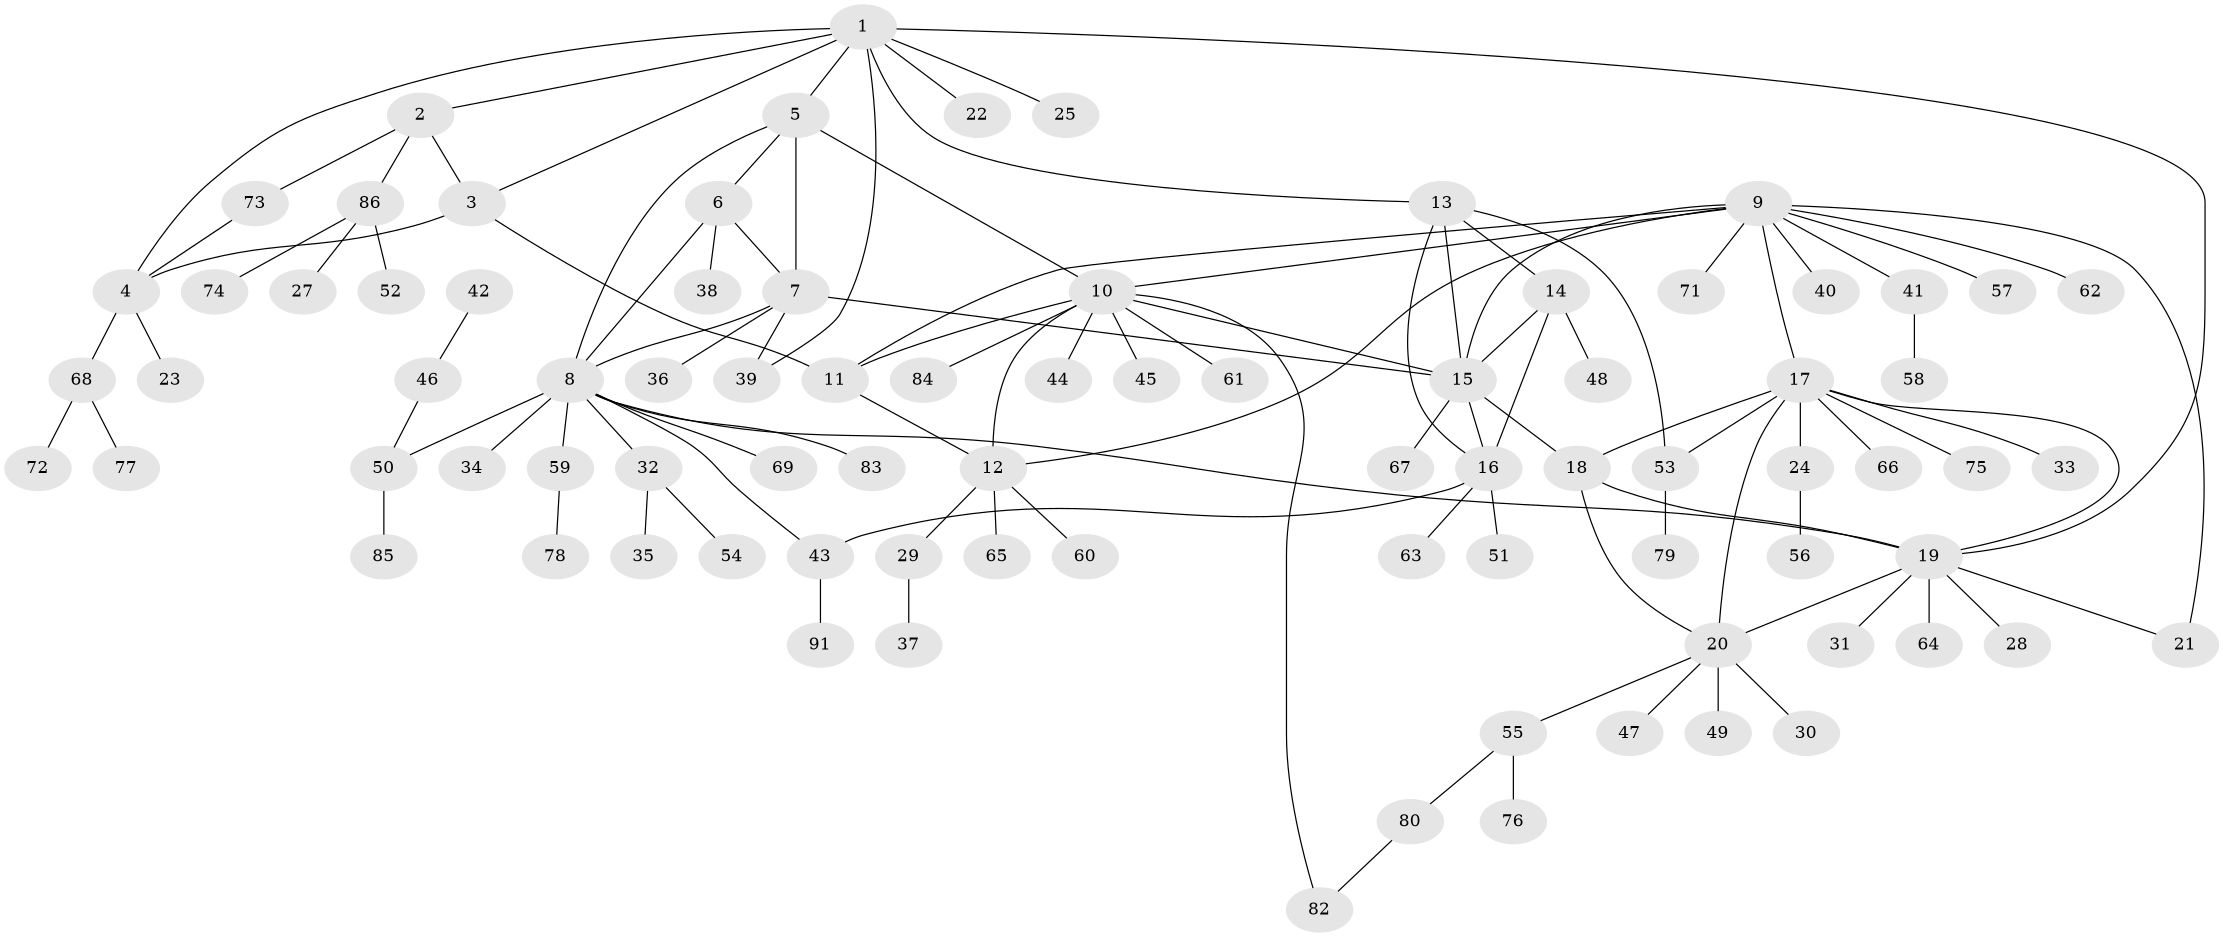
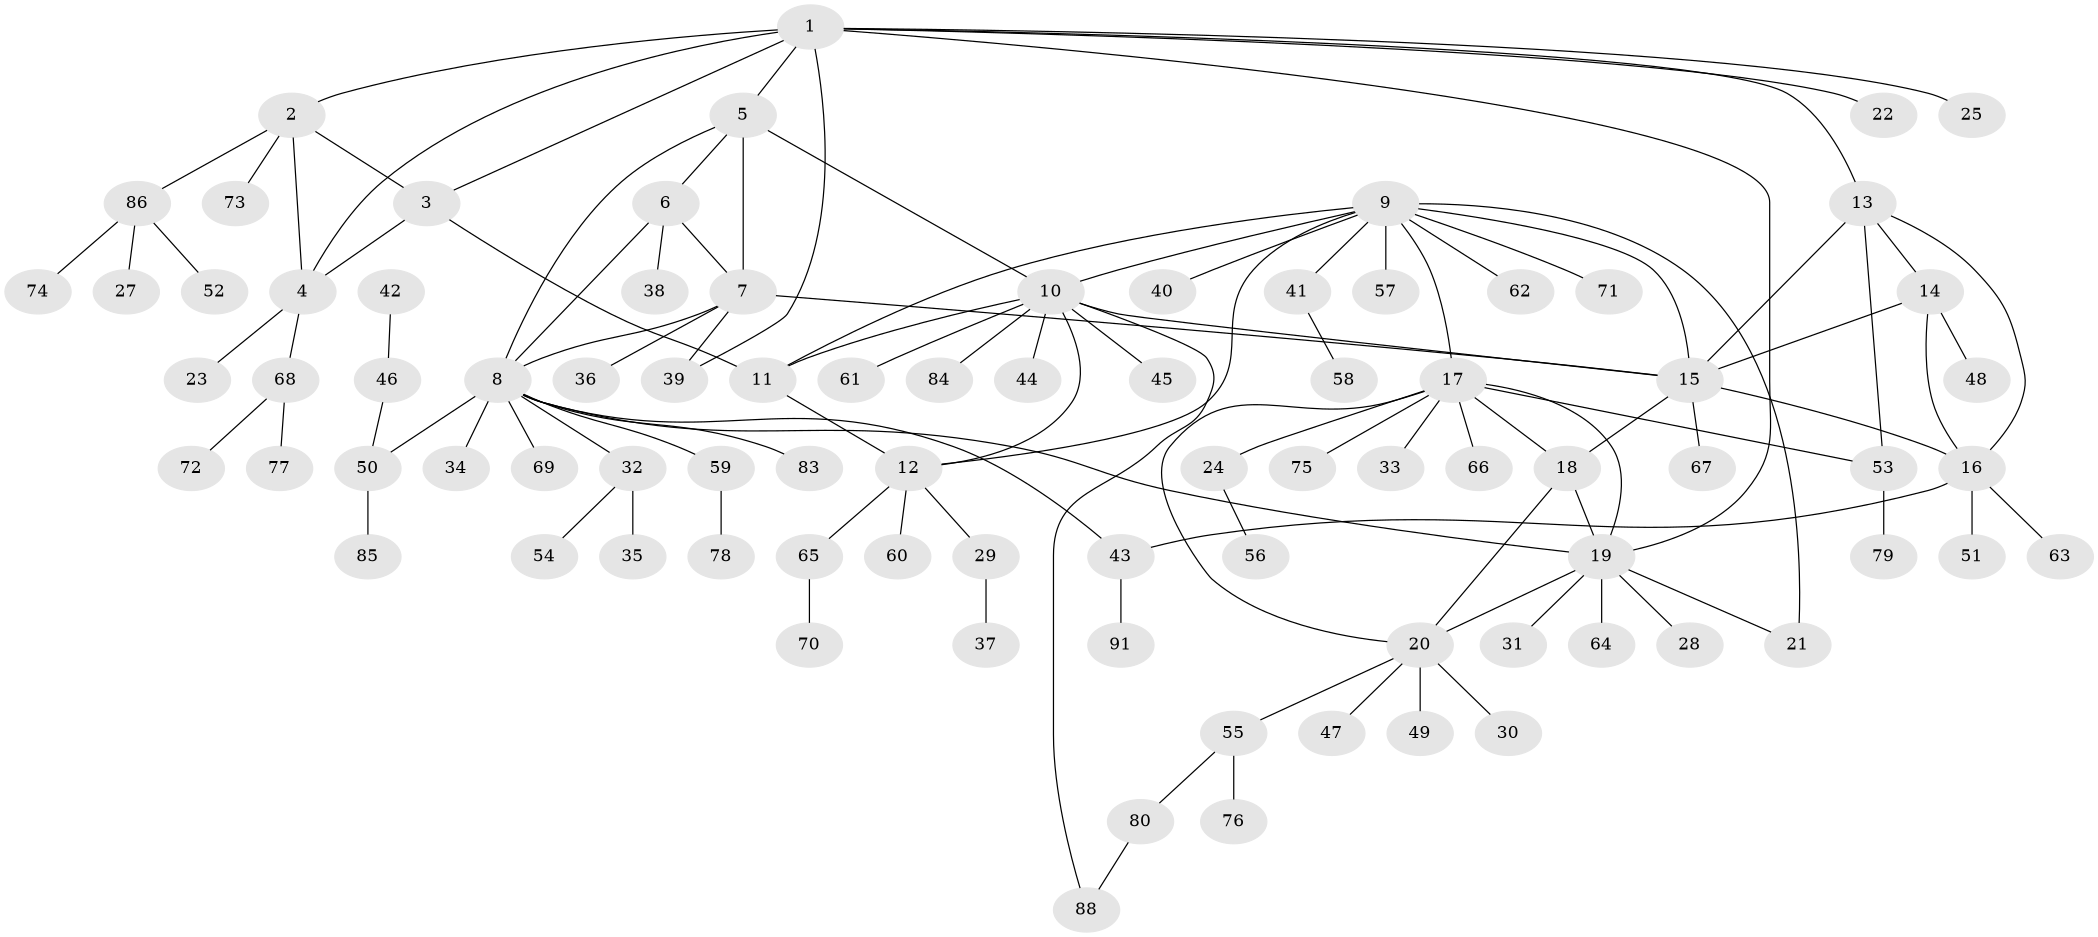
edge "73" -- "4": now "2" -- "4"
node "70": added
node "82": label "82" -> "88"
